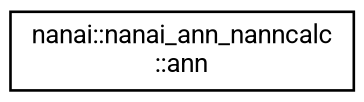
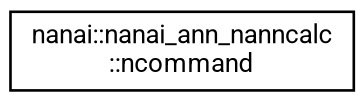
node "nanai::nanai_ann_nanncalc ::ann": label "nanai::nanai_ann_nanncalc ::ann" -> "nanai::nanai_ann_nanncalc ::ncommand"
